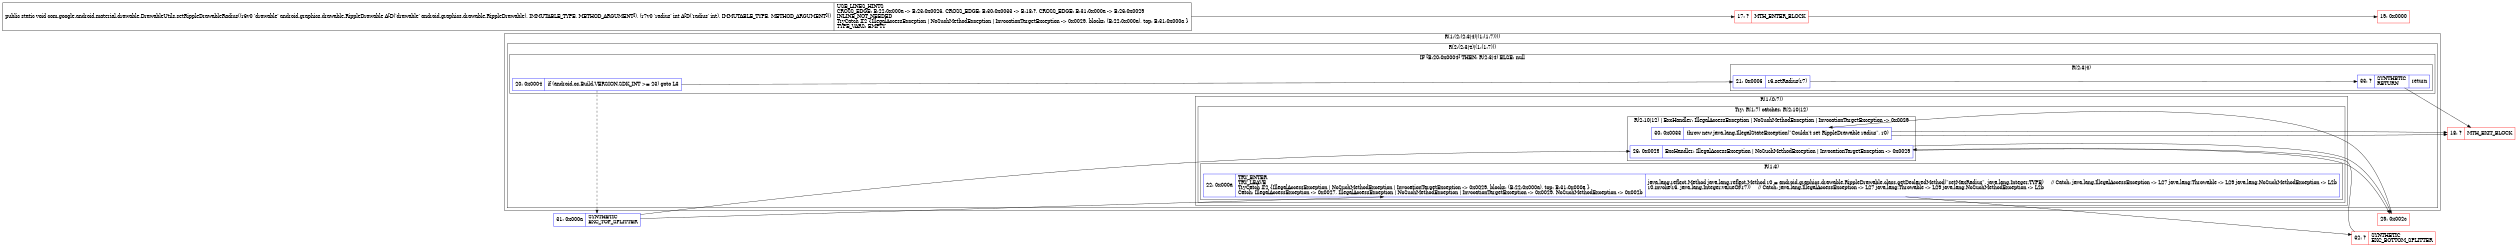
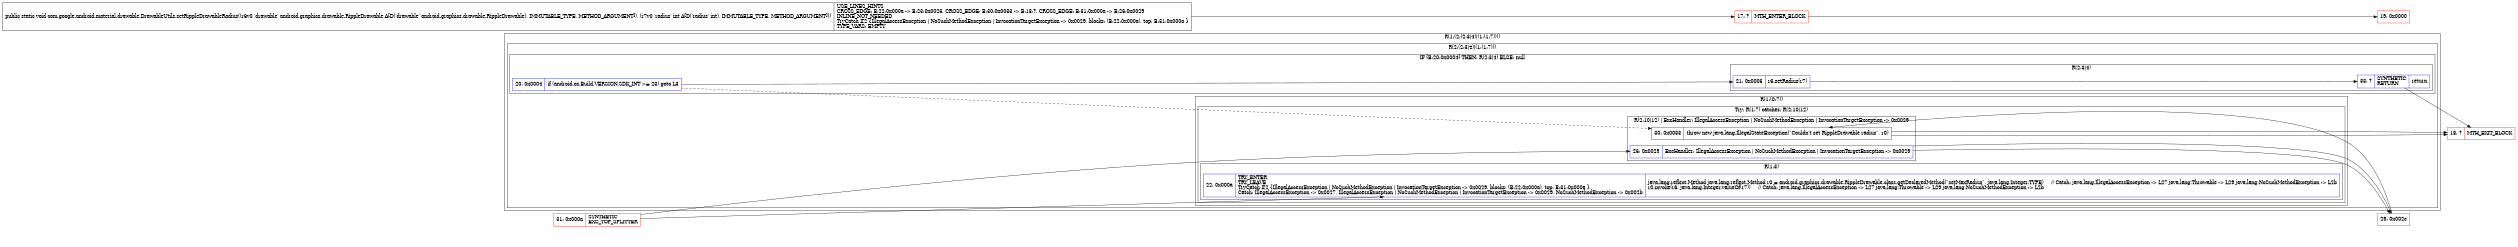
edge "20: 0x0004" -> "31: 0x000a": now "20: 0x0004" -> "30: 0x0033"
node "31: 0x000a": color blue -> red
node "32: ?": removed
